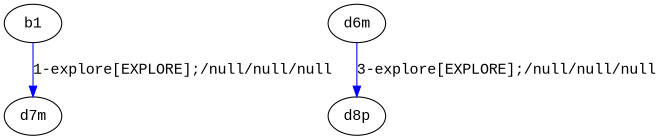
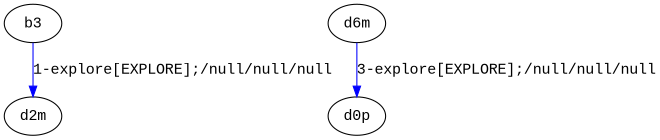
node "b1": label "b1" -> "b3"
node "d7m": label "d7m" -> "d2m"
node "d8p": label "d8p" -> "d0p"
